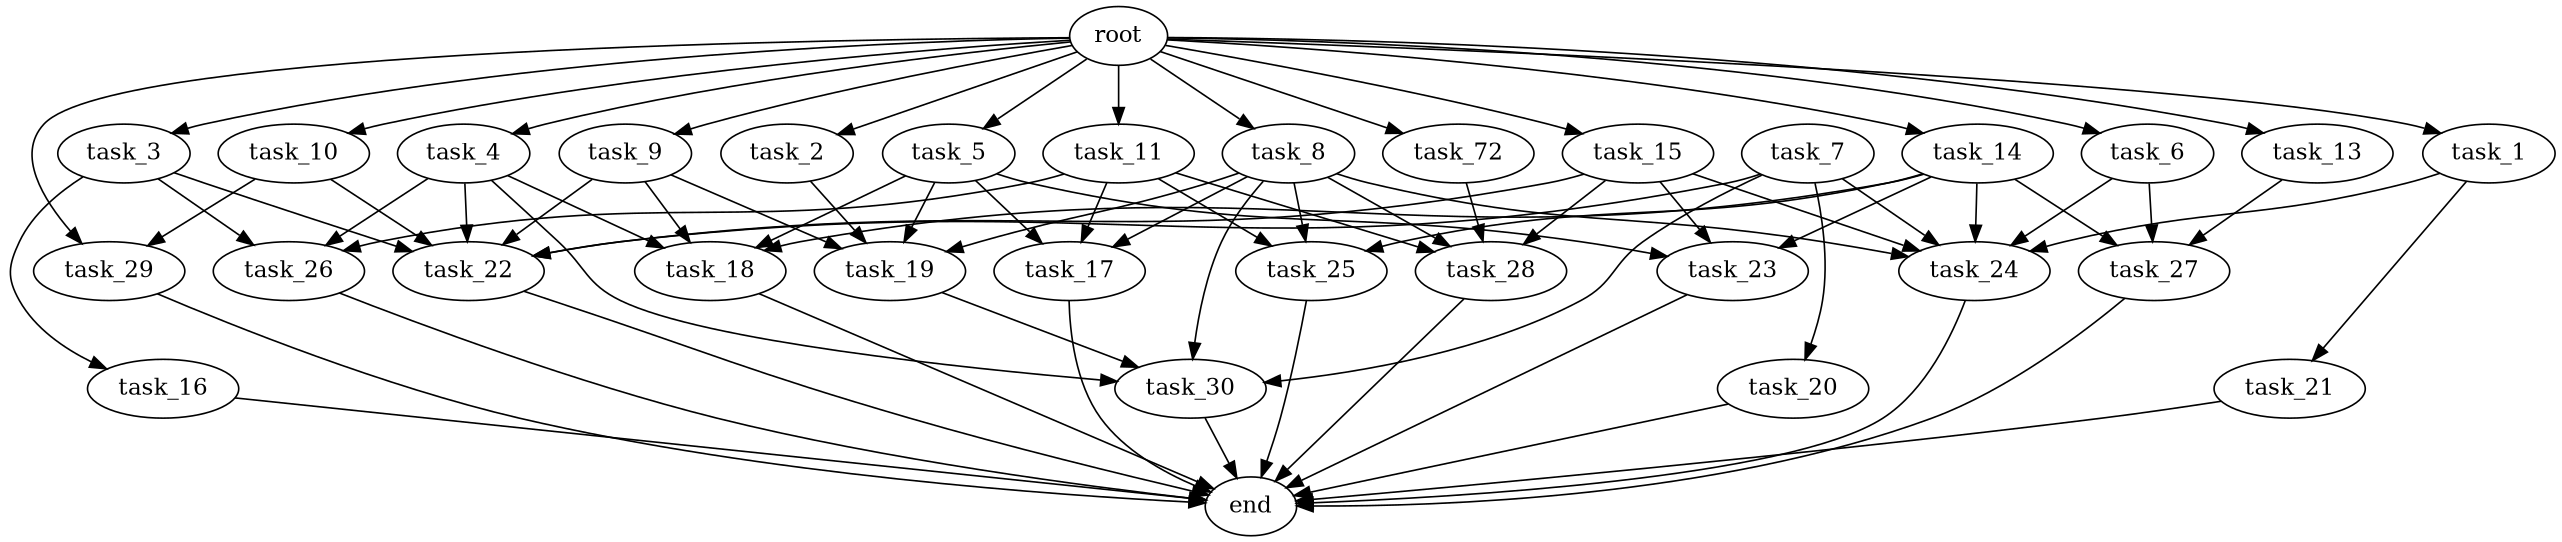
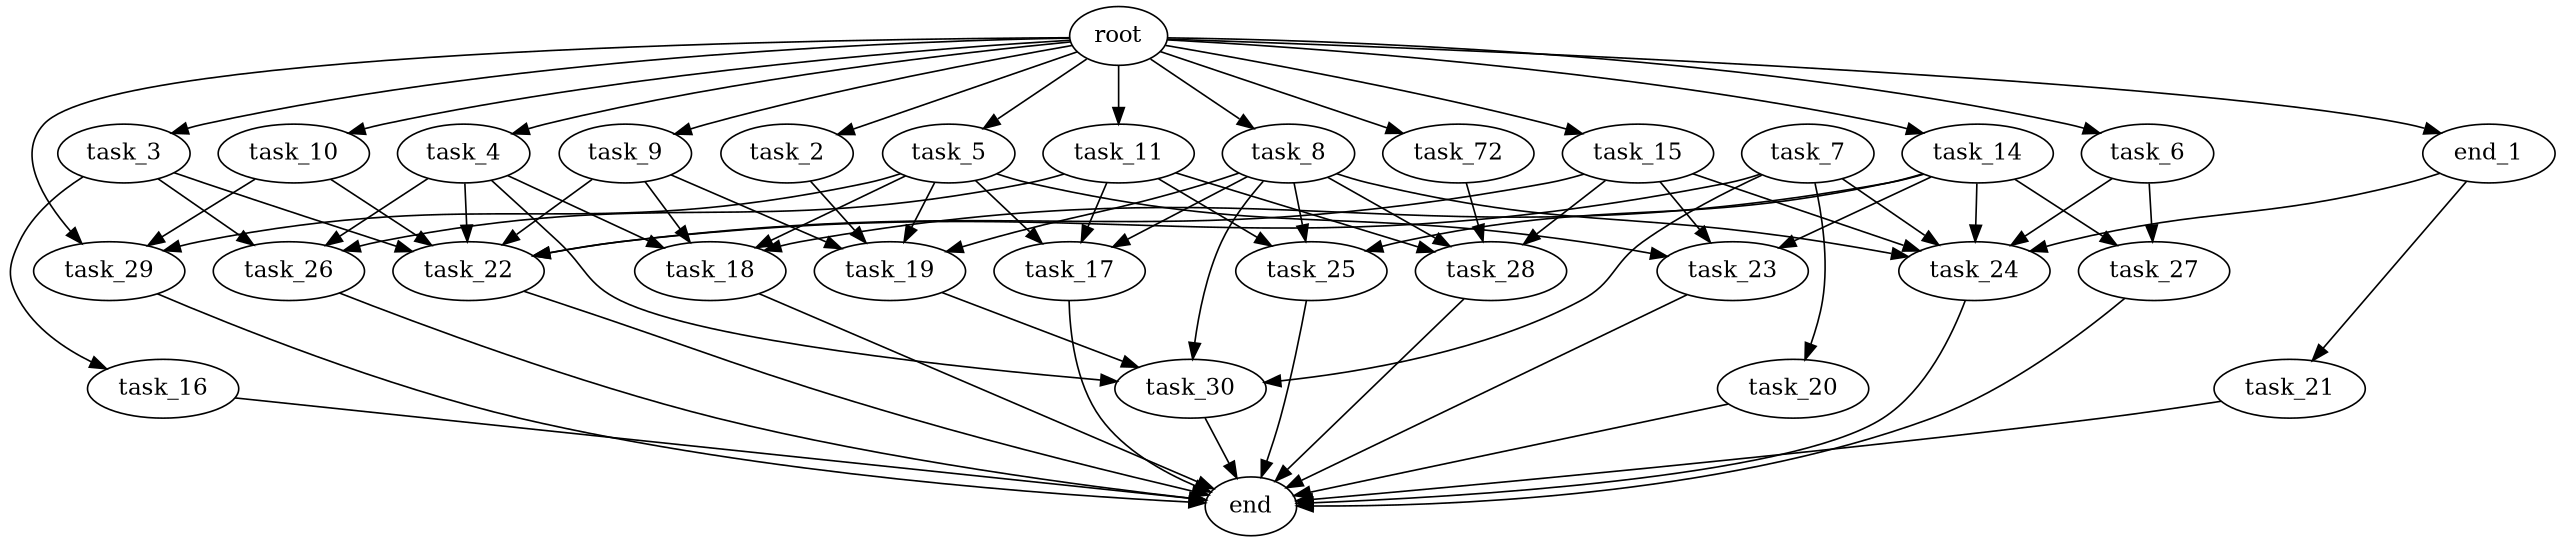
node "task_13": removed
node "task_1": label "task_1" -> "end_1"
edge "task_5" -> "task_29": added
